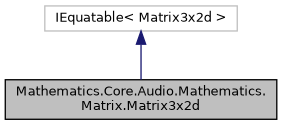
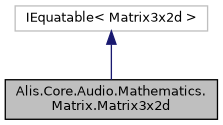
node "Mathematics.Core.Audio.Mathematics. Matrix.Matrix3x2d": label "Mathematics.Core.Audio.Mathematics. Matrix.Matrix3x2d" -> "Alis.Core.Audio.Mathematics. Matrix.Matrix3x2d"
